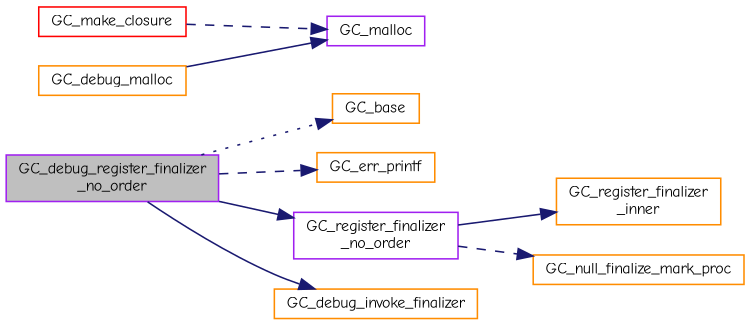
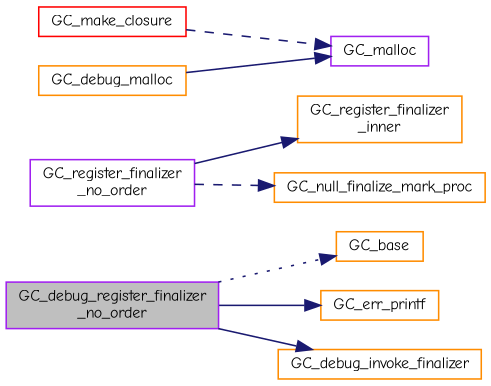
edge "GC_debug_register_finalizer _no_order" -> "GC_err_printf": style dashed -> solid
edge "GC_debug_register_finalizer _no_order" -> "GC_register_finalizer _no_order": removed
